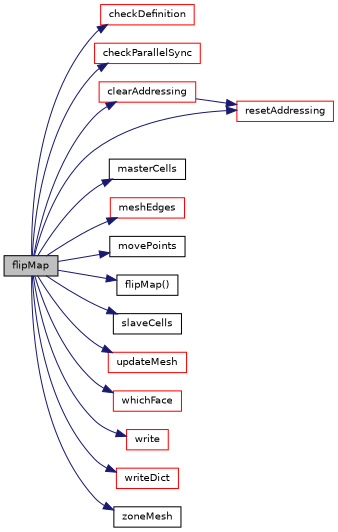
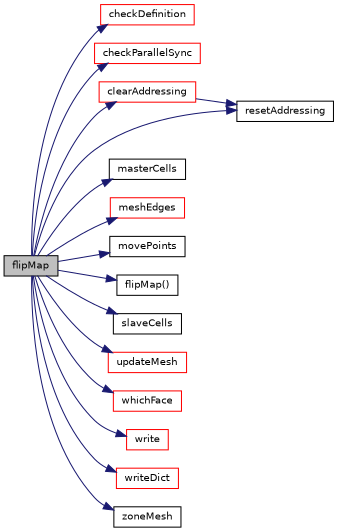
node "resetAddressing": color red -> black
